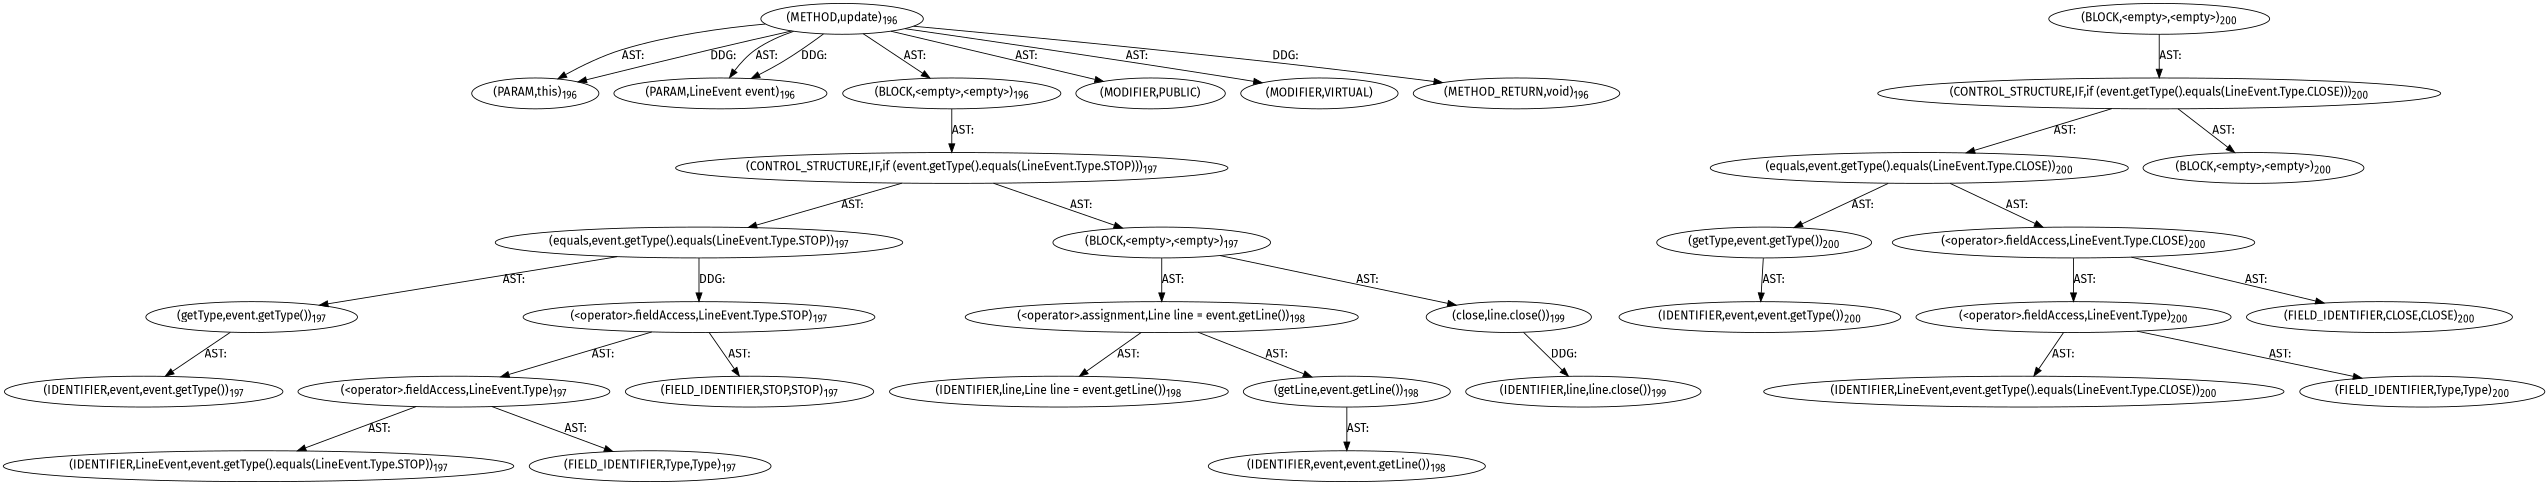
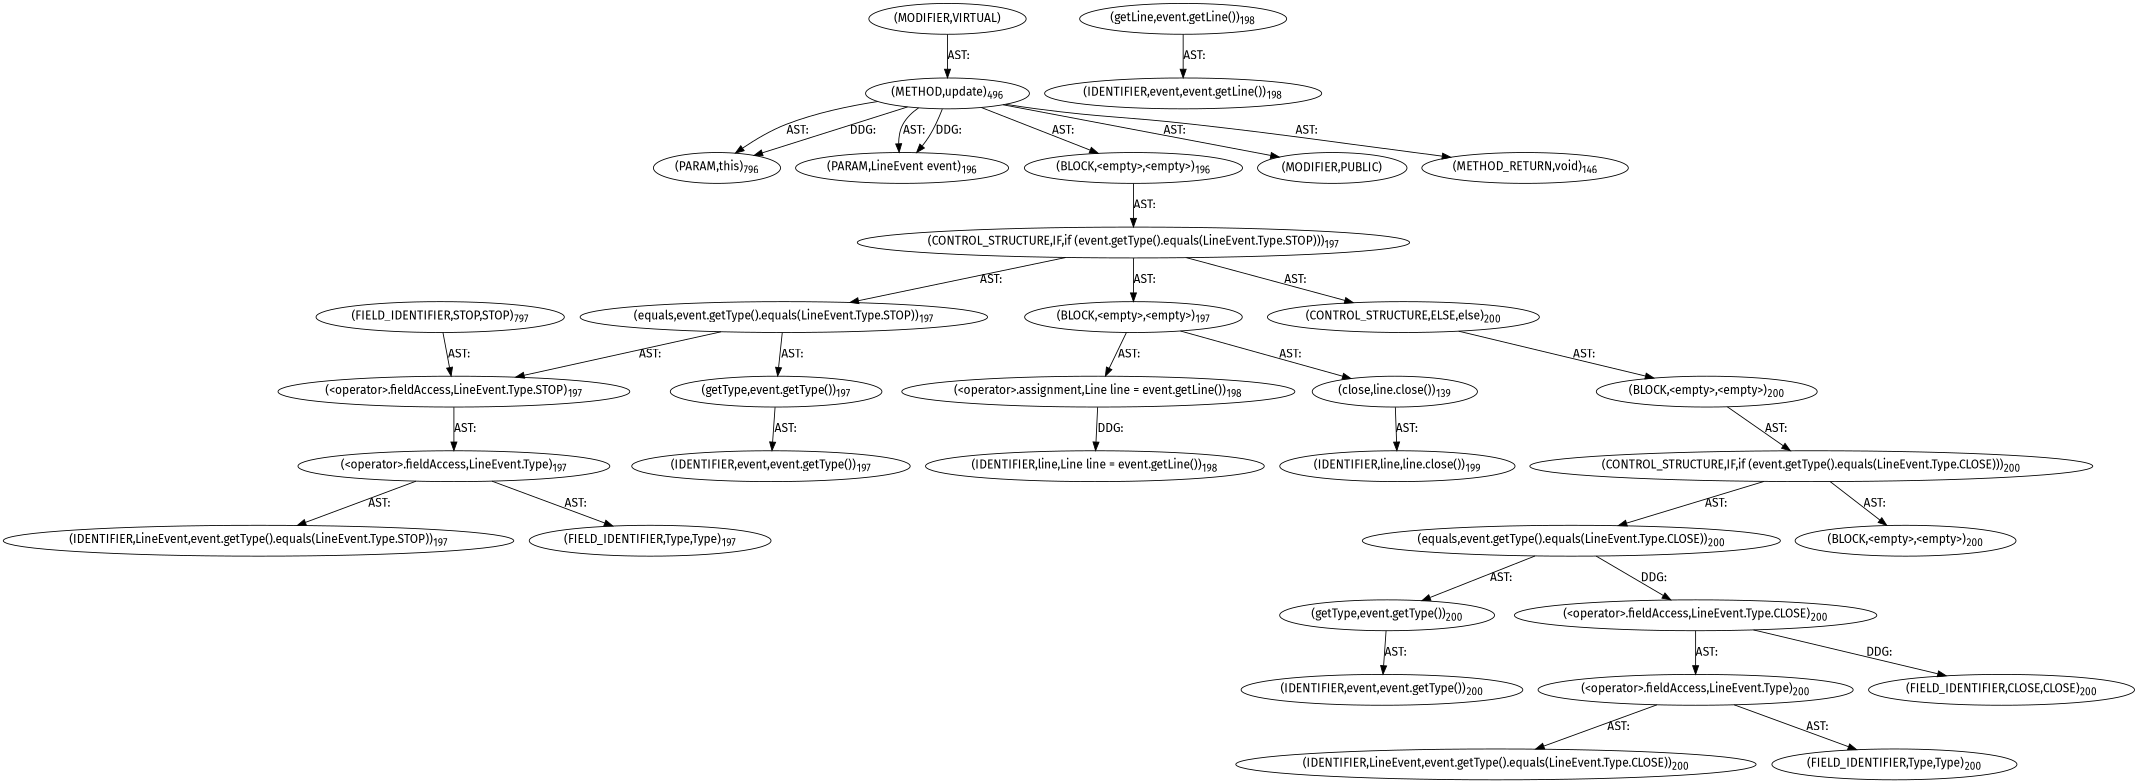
node "(METHOD,update)": text "196" -> "496"
edge "(METHOD,update)" -> "(MODIFIER,VIRTUAL)": reversed
edge "(METHOD,update)" -> "(METHOD_RETURN,void)": label "DDG: " -> "AST: "
node "(PARAM,this)": text "196" -> "796"
node "(METHOD_RETURN,void)": text "196" -> "146"
edge "(equals,event.getType().equals(LineEvent.Type.CLOSE))" -> "(<operator>.fieldAccess,LineEvent.Type.CLOSE)": label "AST: " -> "DDG: "
edge "(equals,event.getType().equals(LineEvent.Type.STOP))" -> "(<operator>.fieldAccess,LineEvent.Type.STOP)": label "DDG: " -> "AST: "
edge "(<operator>.fieldAccess,LineEvent.Type.CLOSE)" -> "(FIELD_IDENTIFIER,CLOSE,CLOSE)": label "AST: " -> "DDG: "
node "(close,line.close())": text "199" -> "139"
node "(CONTROL_STRUCTURE,ELSE,else)": added
edge "(<operator>.fieldAccess,LineEvent.Type.STOP)" -> "(FIELD_IDENTIFIER,STOP,STOP)": reversed
edge "(<operator>.assignment,Line line = event.getLine())" -> "(getLine,event.getLine())": removed, label "AST:"
edge "(<operator>.assignment,Line line = event.getLine())" -> "(IDENTIFIER,line,Line line = event.getLine())": label "AST: " -> "DDG: "
edge "(close,line.close())" -> "(IDENTIFIER,line,line.close())": label "DDG: " -> "AST: "
node "(FIELD_IDENTIFIER,STOP,STOP)": text "197" -> "797"
